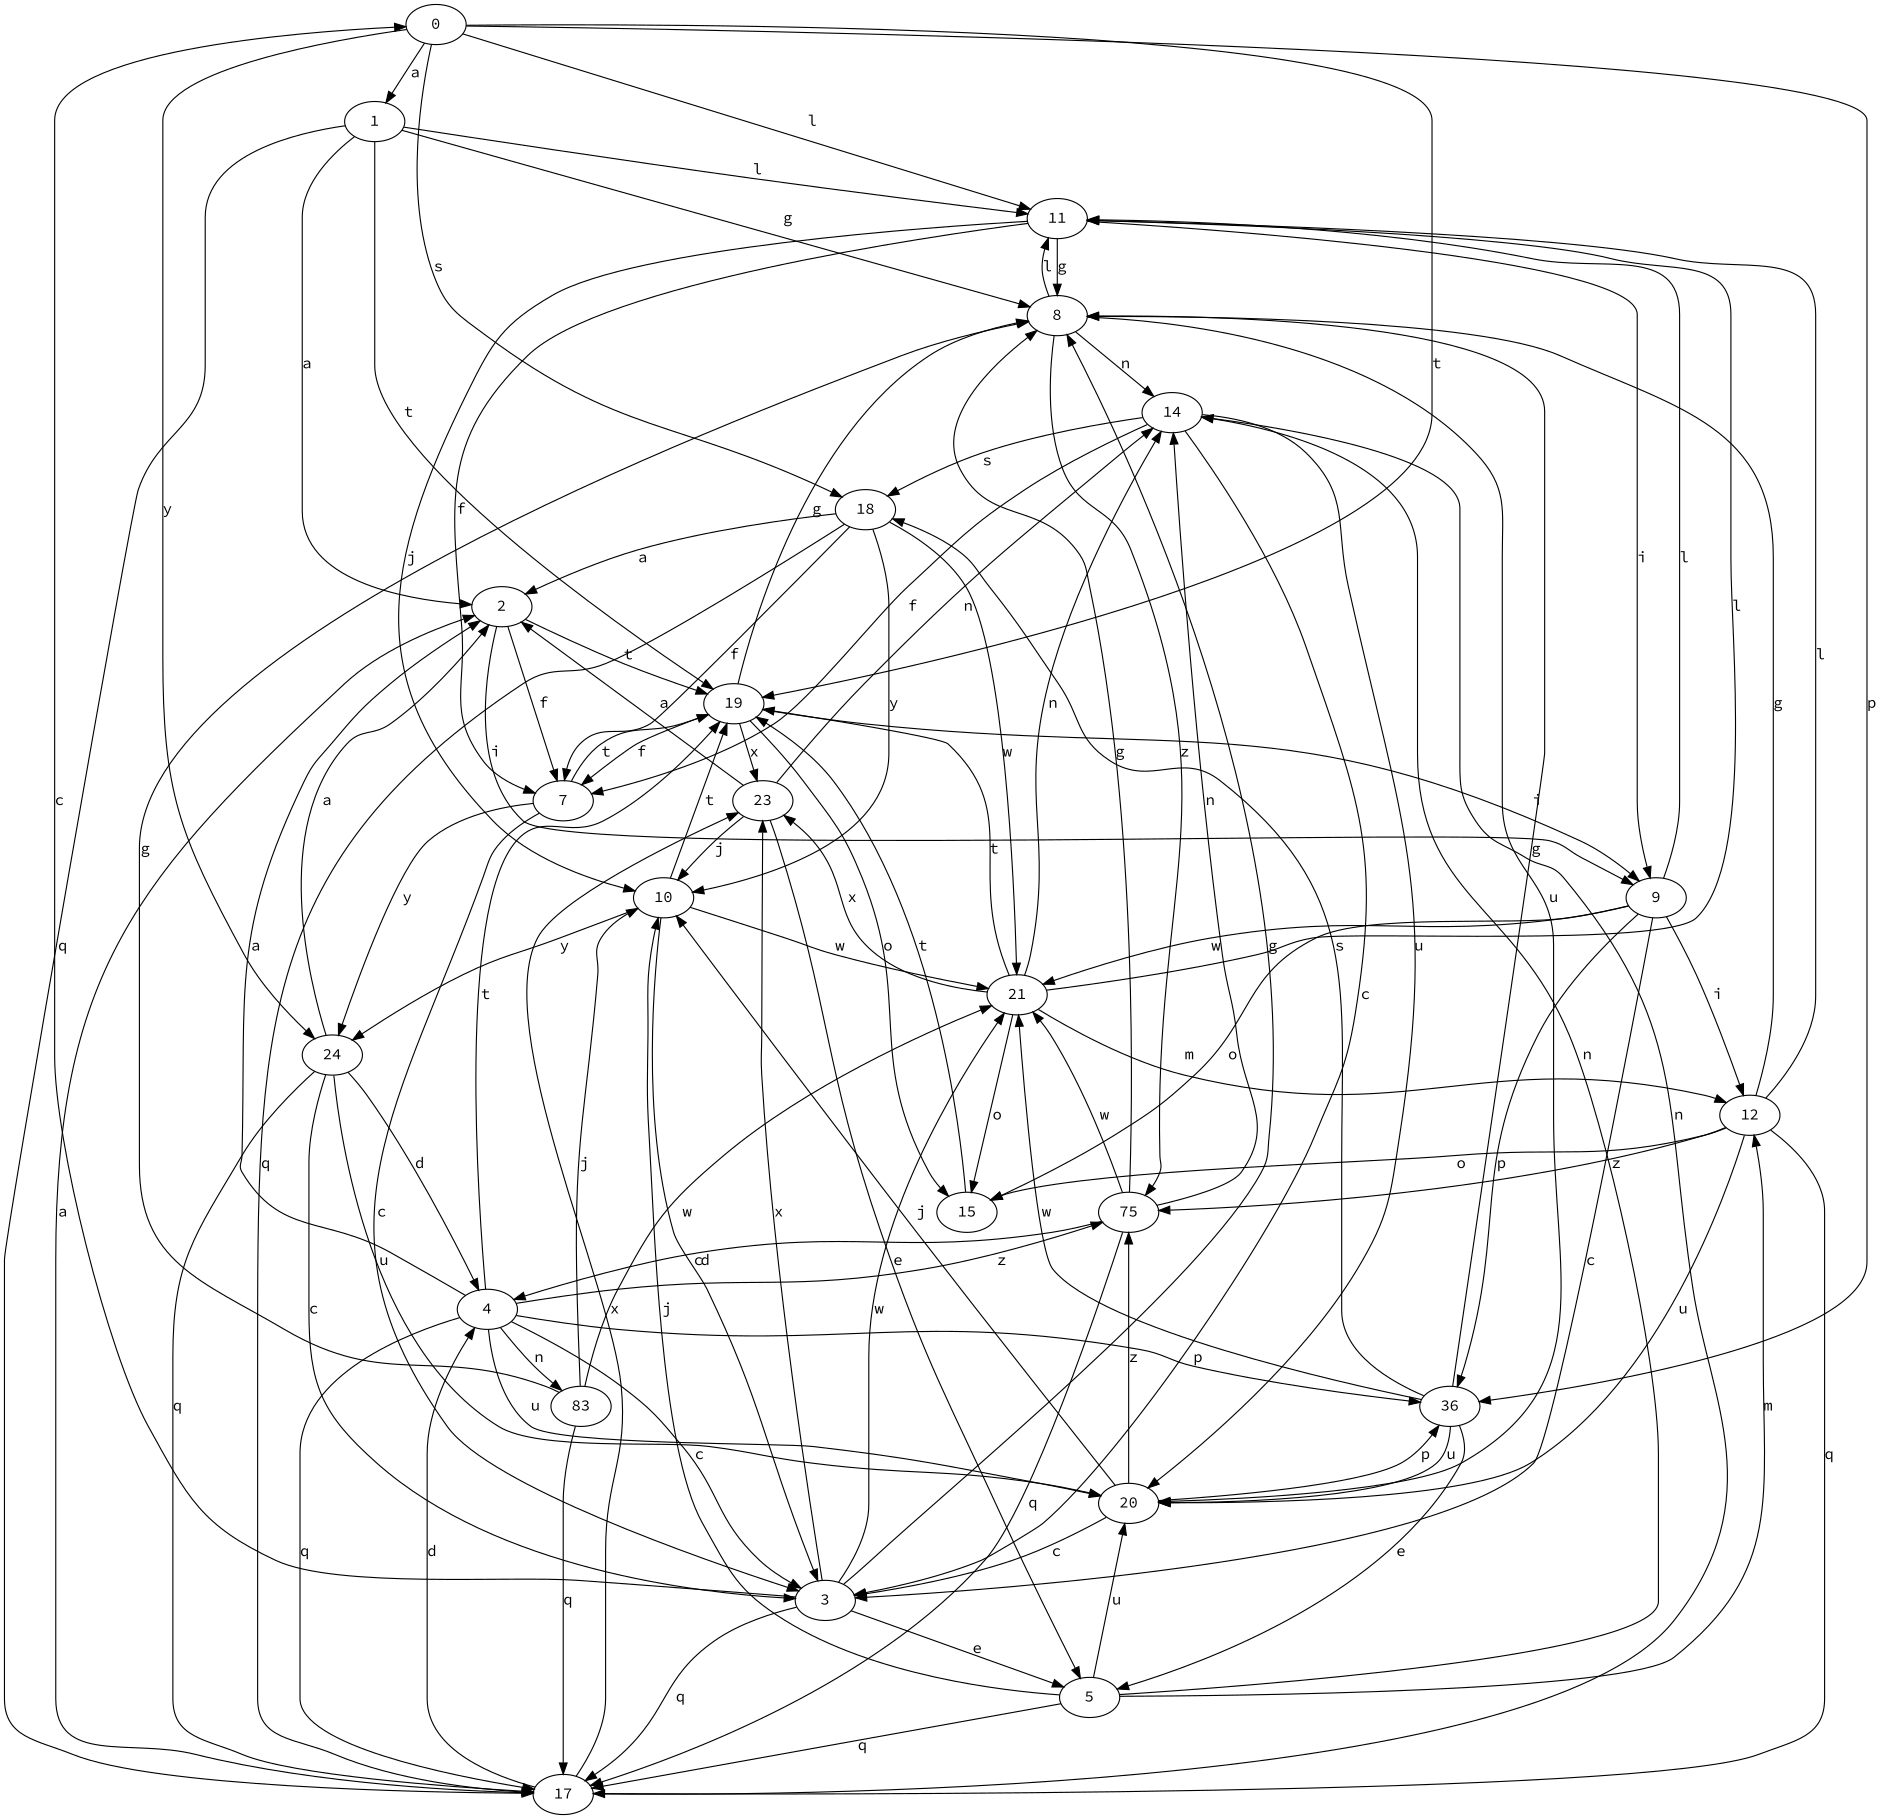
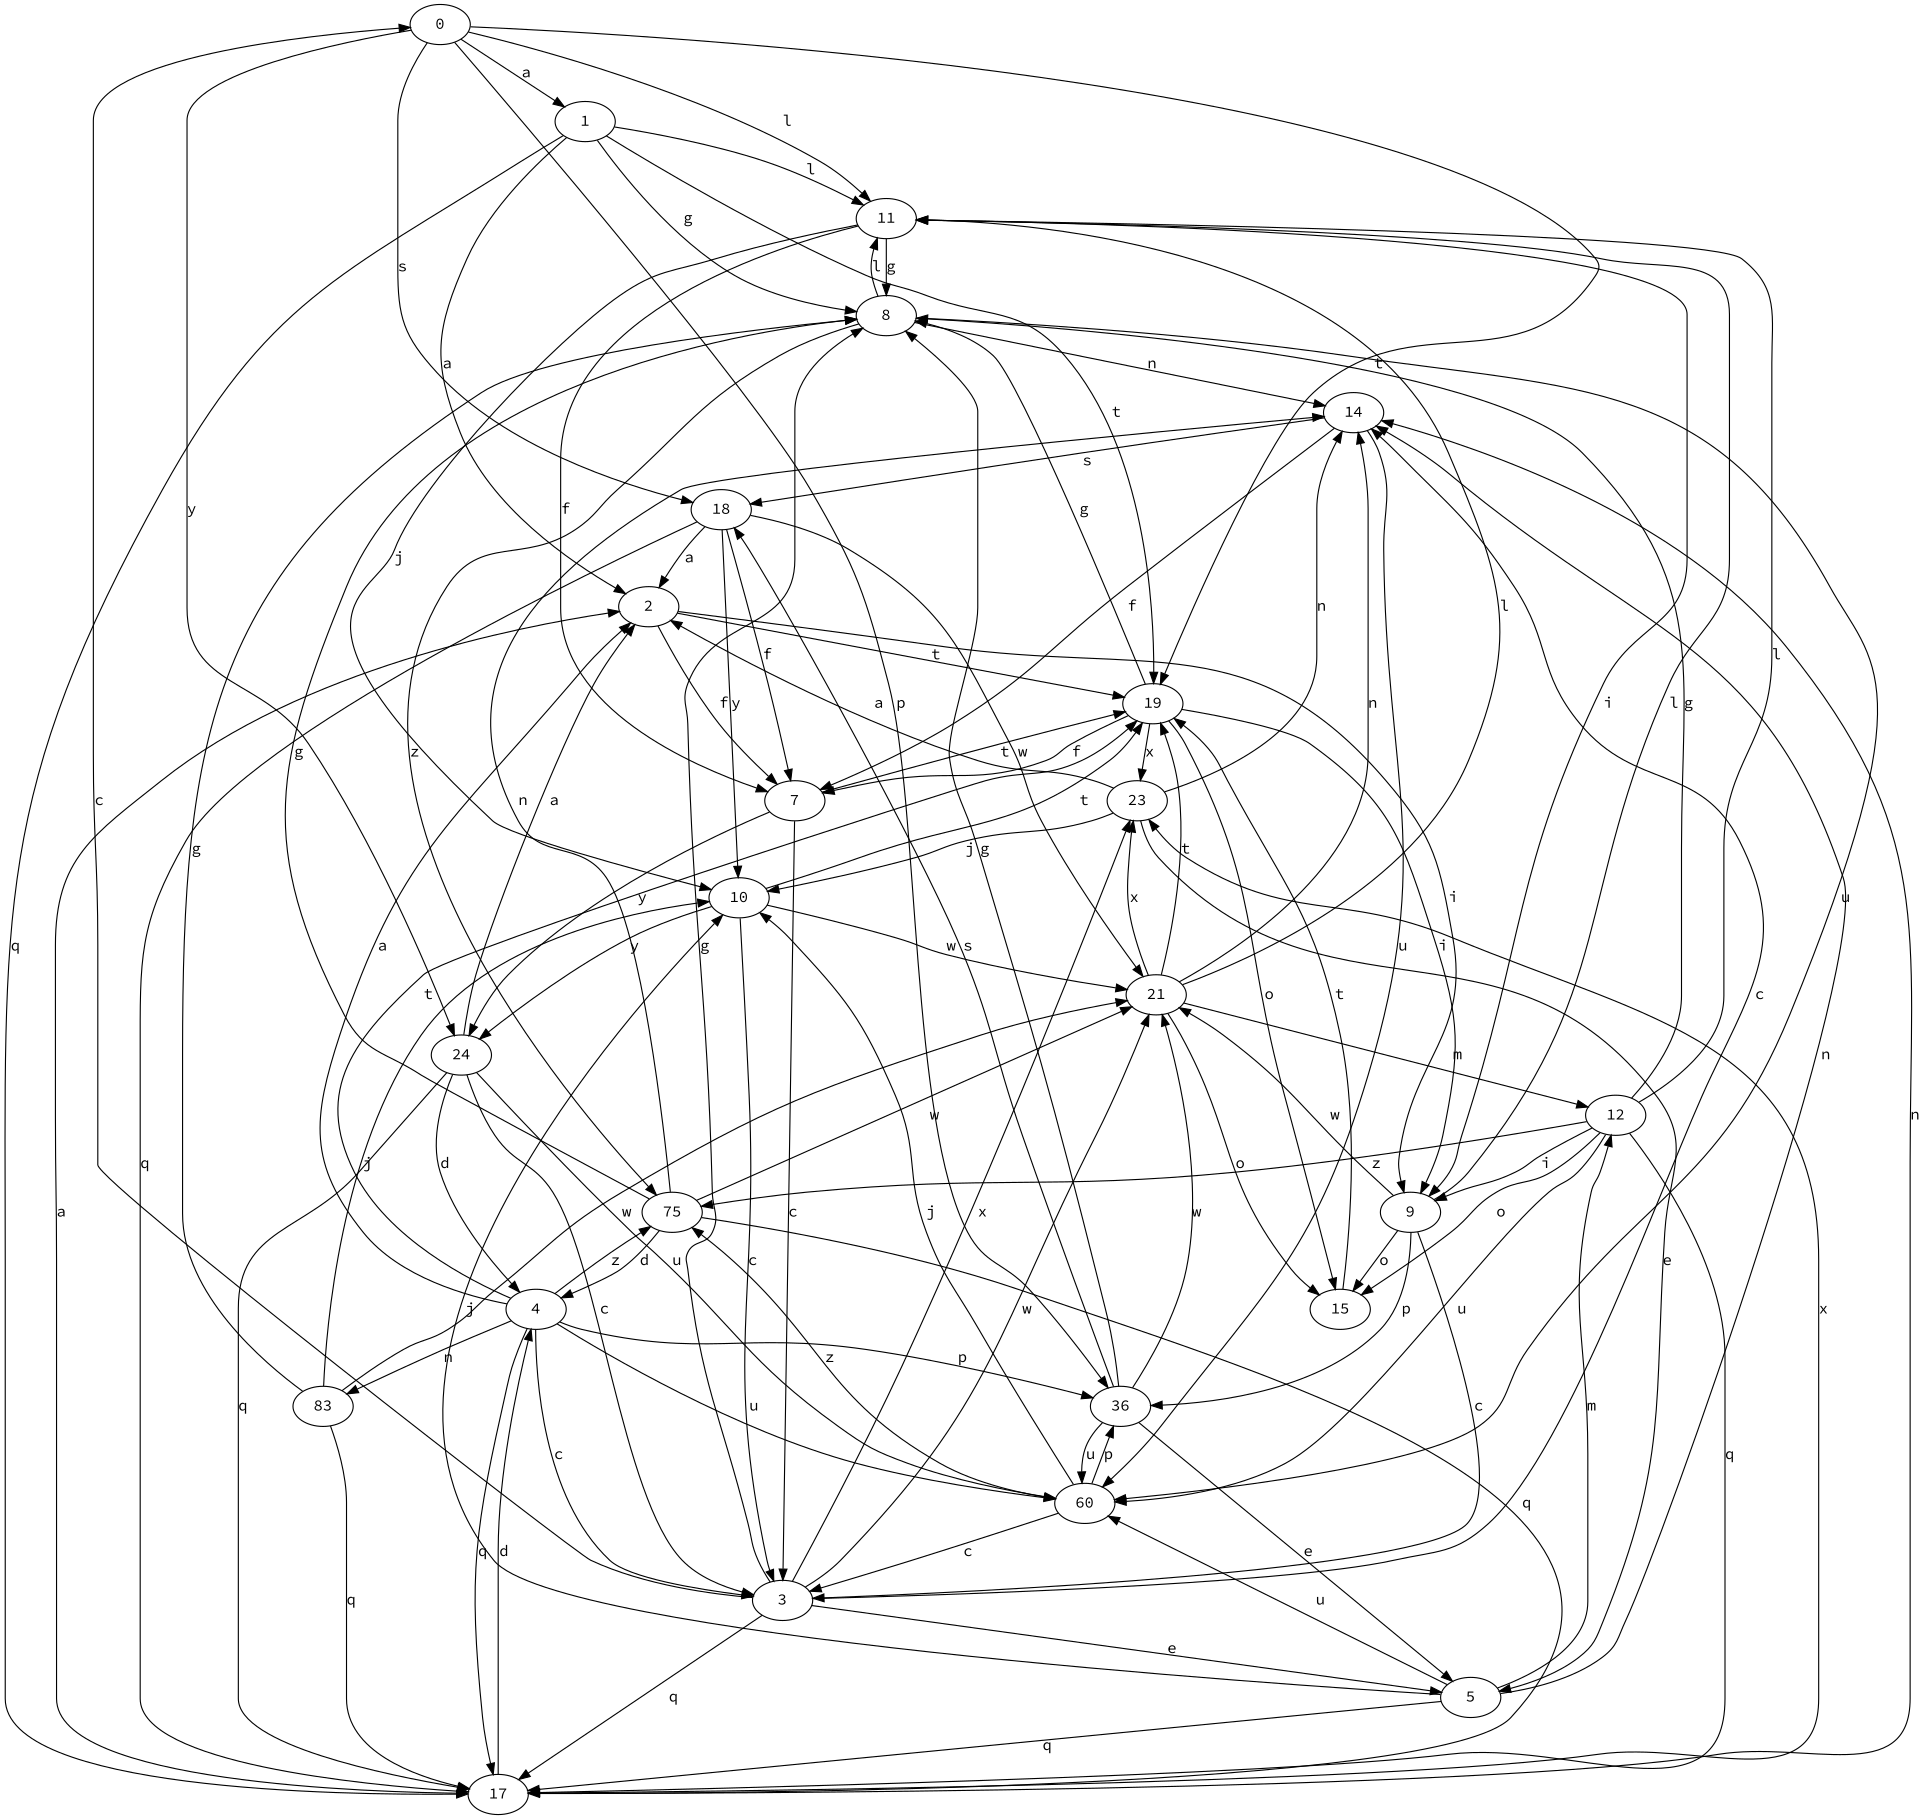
edge "9" -> "12": reversed
edge "14" -> "3": reversed
node "20": label "20" -> "60"
